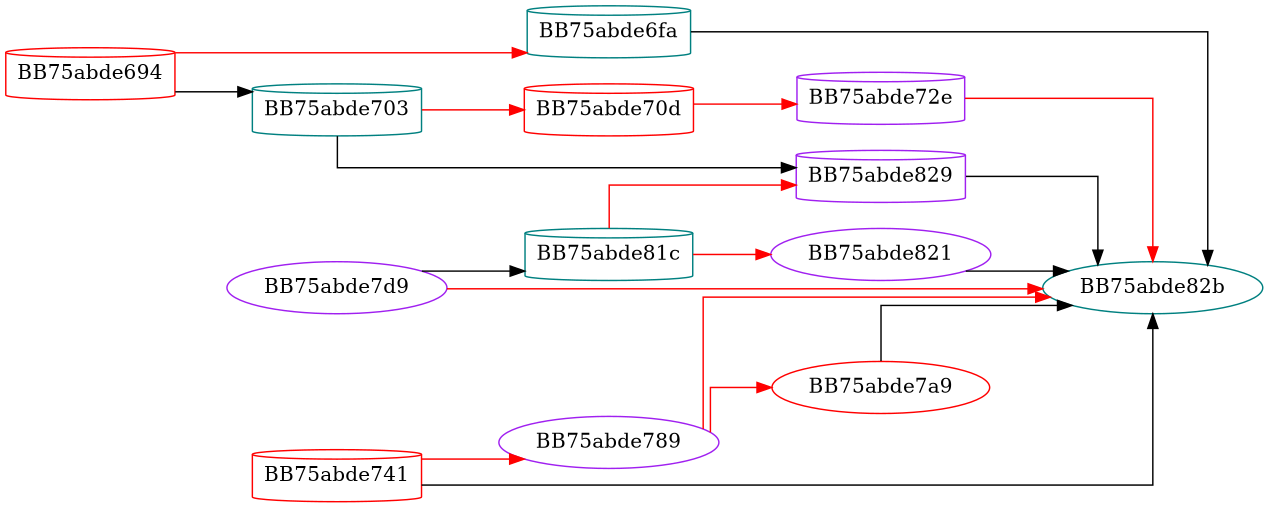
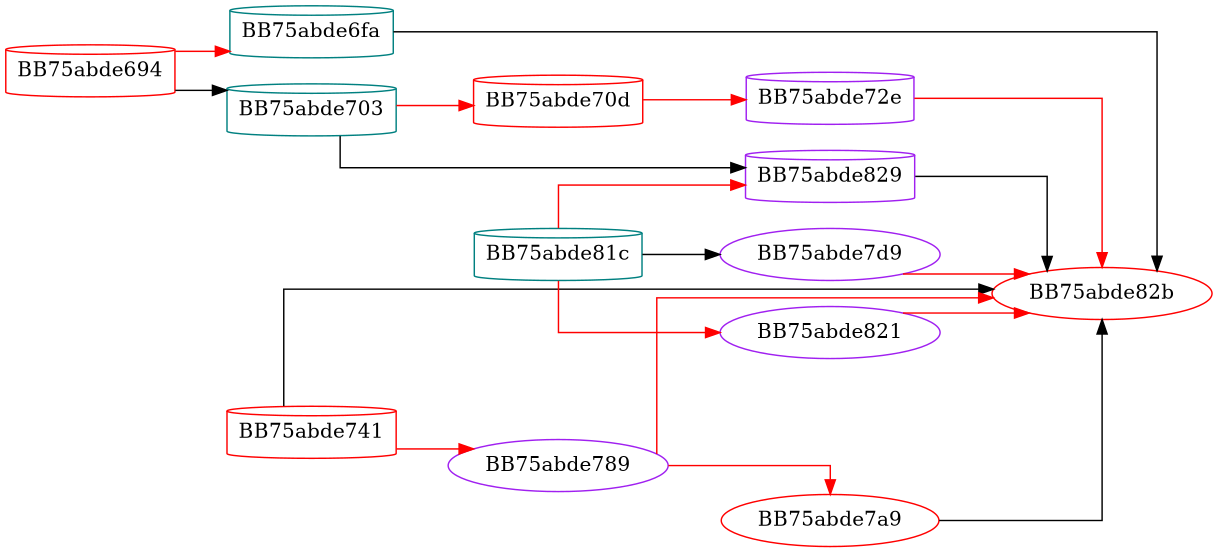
edge "BB75abde7d9" -> "BB75abde81c": reversed
edge "BB75abde821" -> "BB75abde82b": color black -> red
node "BB75abde82b": color teal -> red
